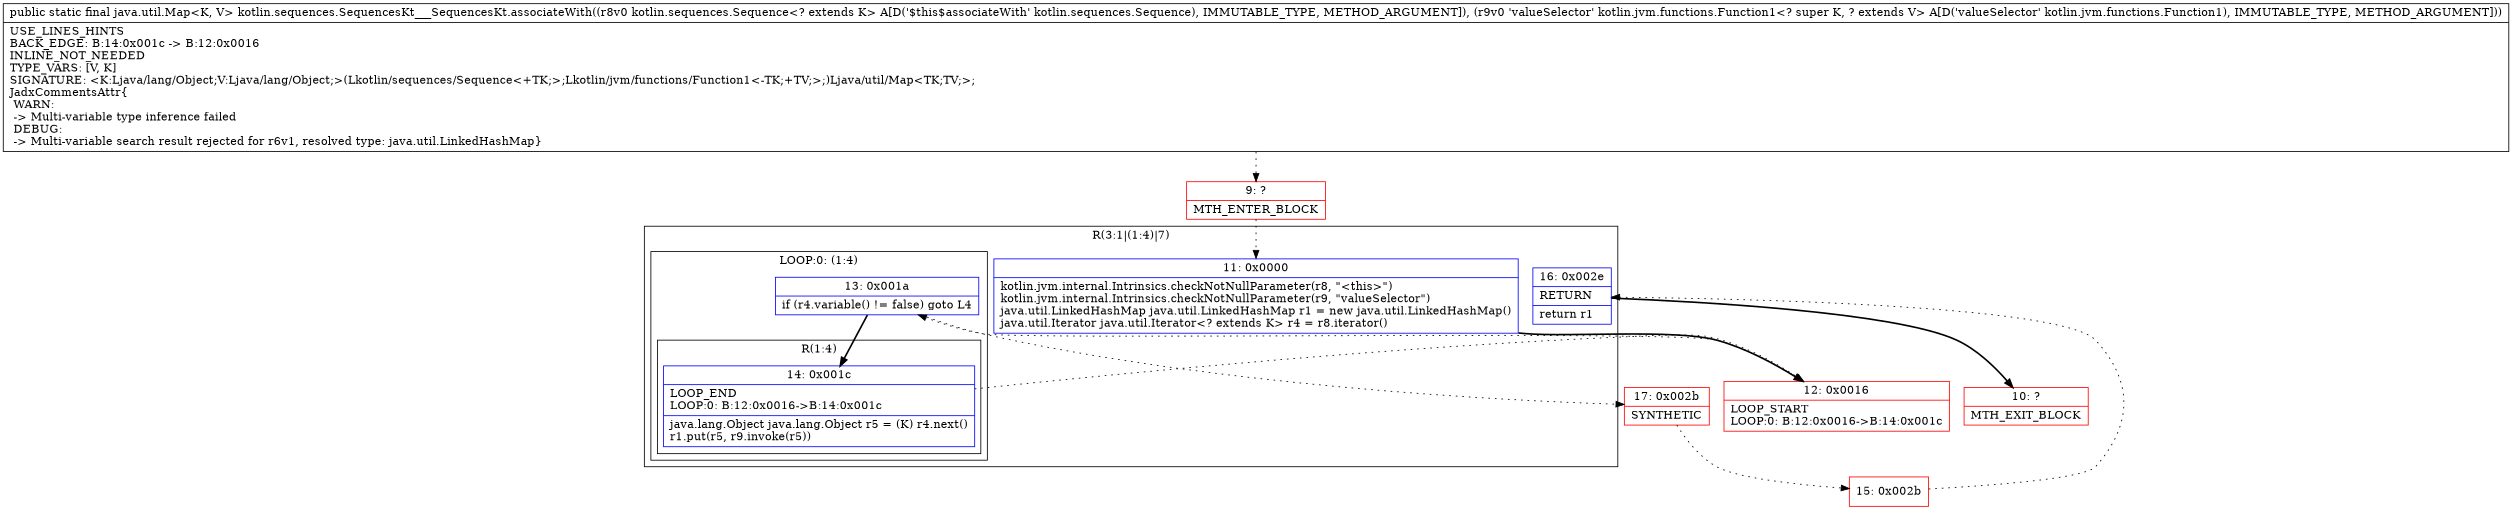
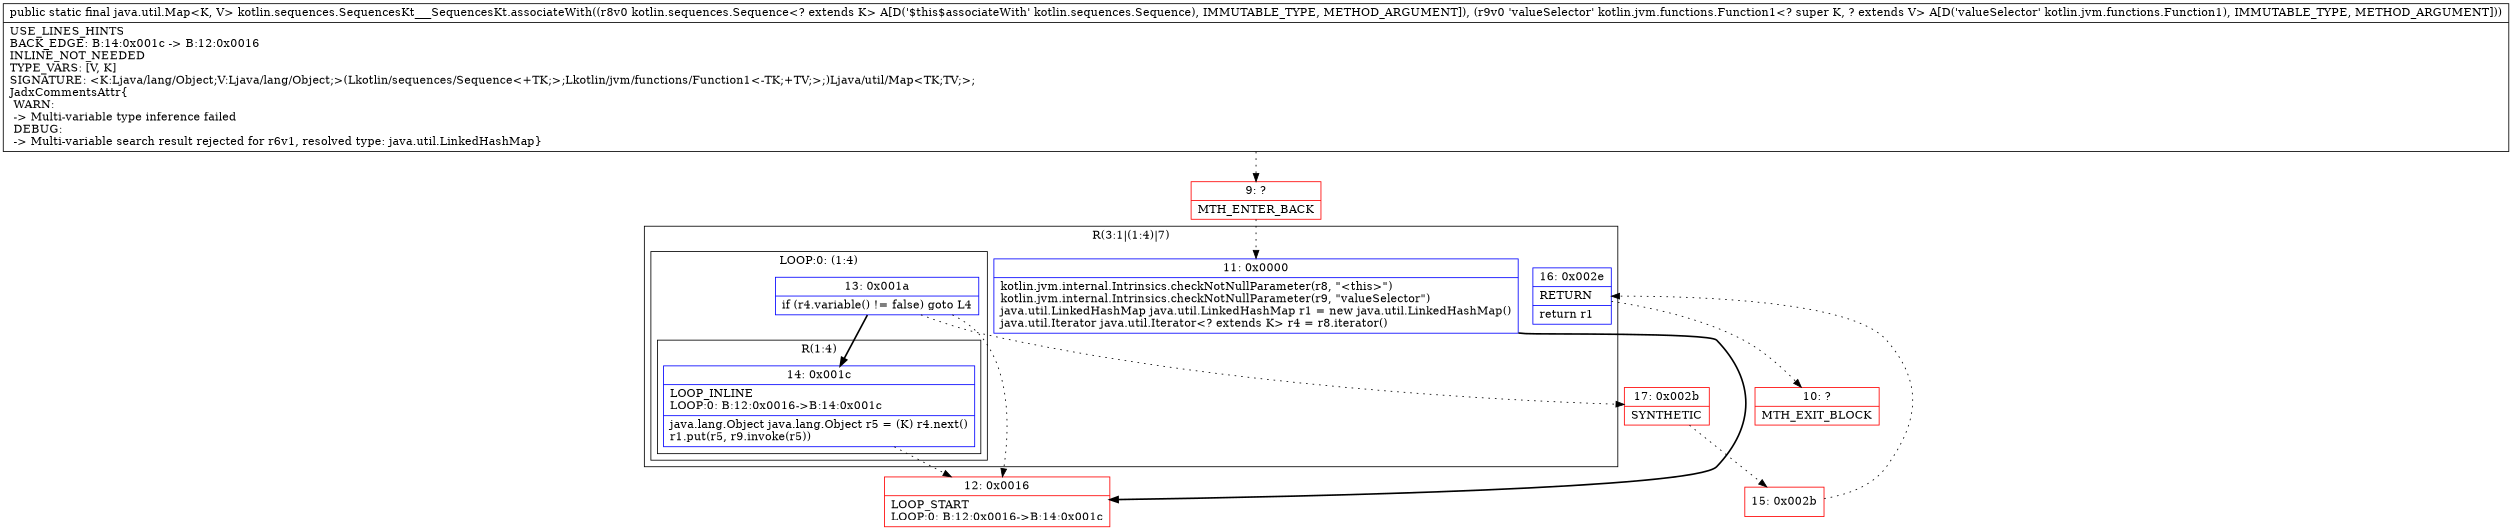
node "9: ?": text "MTH_ENTER_BLOCK" -> "MTH_ENTER_BACK"
edge "16: 0x002e" -> "10: ?": style bold -> dotted
edge "12: 0x0016" -> "13: 0x001a": reversed
node "14: 0x001c": text "LOOP_END" -> "LOOP_INLINE"
